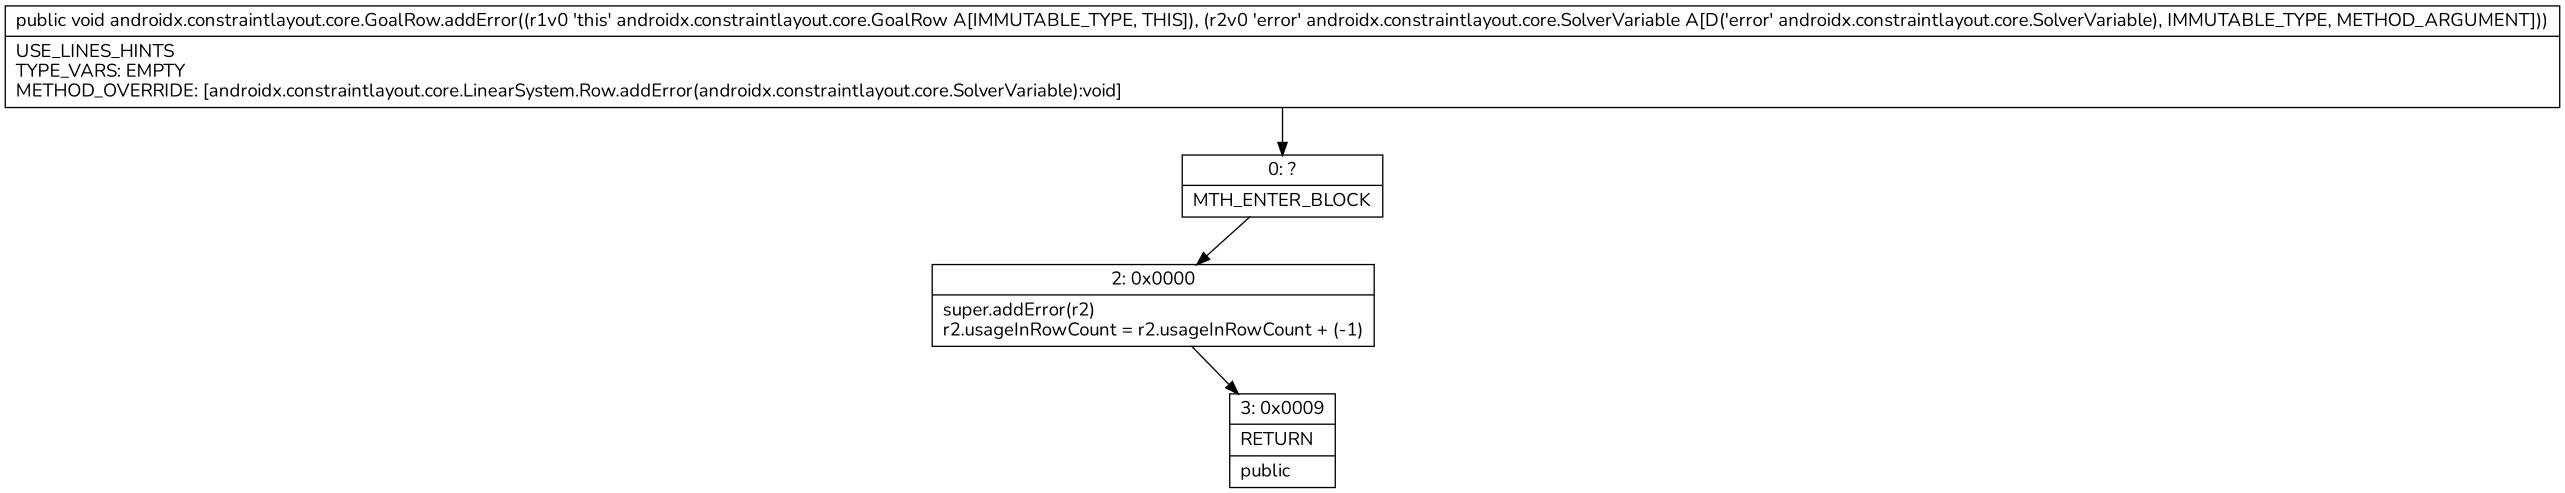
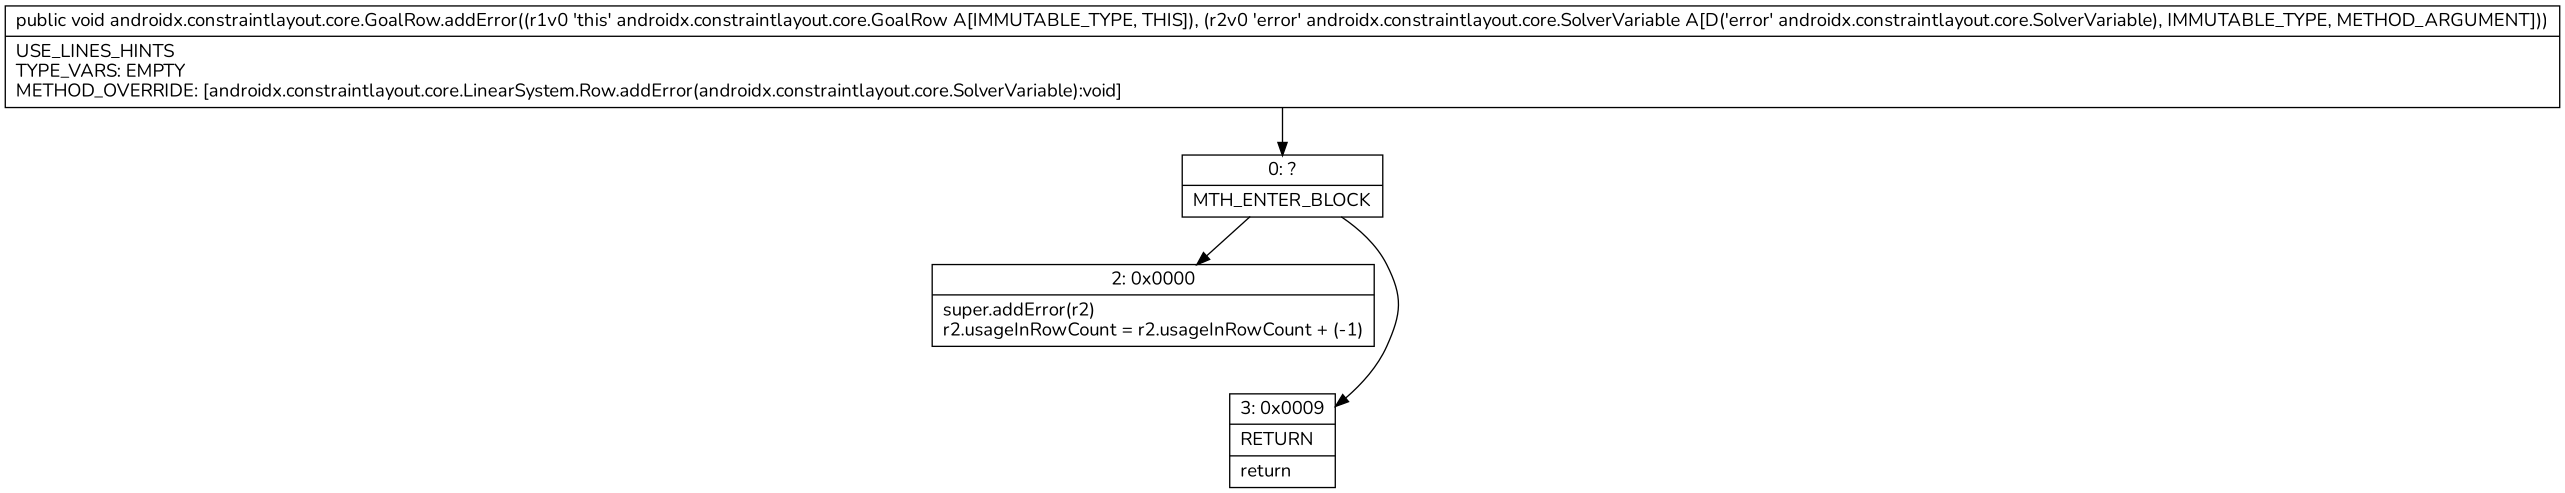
edge "2: 0x0000" -> "3: 0x0009": now "0: ?" -> "3: 0x0009"
node "3: 0x0009": text "public" -> "return"
